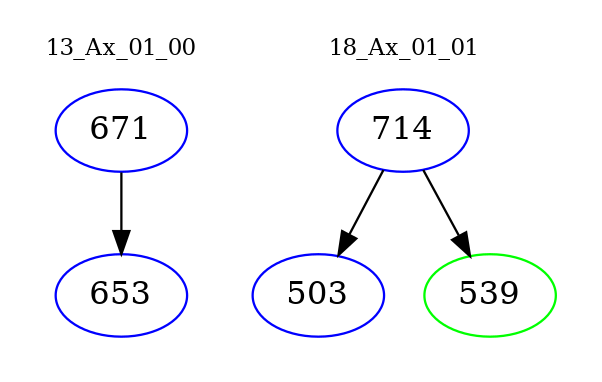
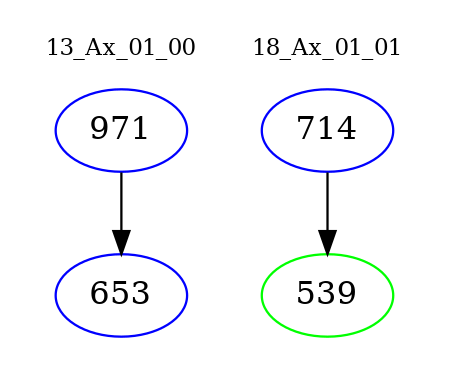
node "671": label "671" -> "971"
node "503": removed
